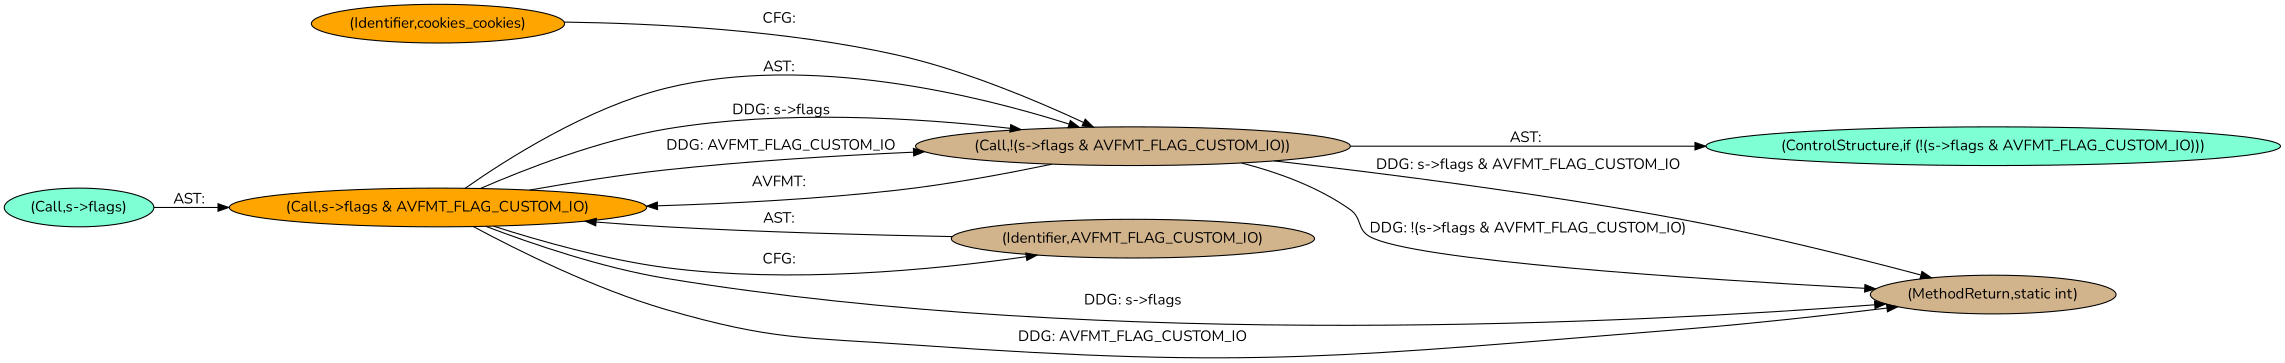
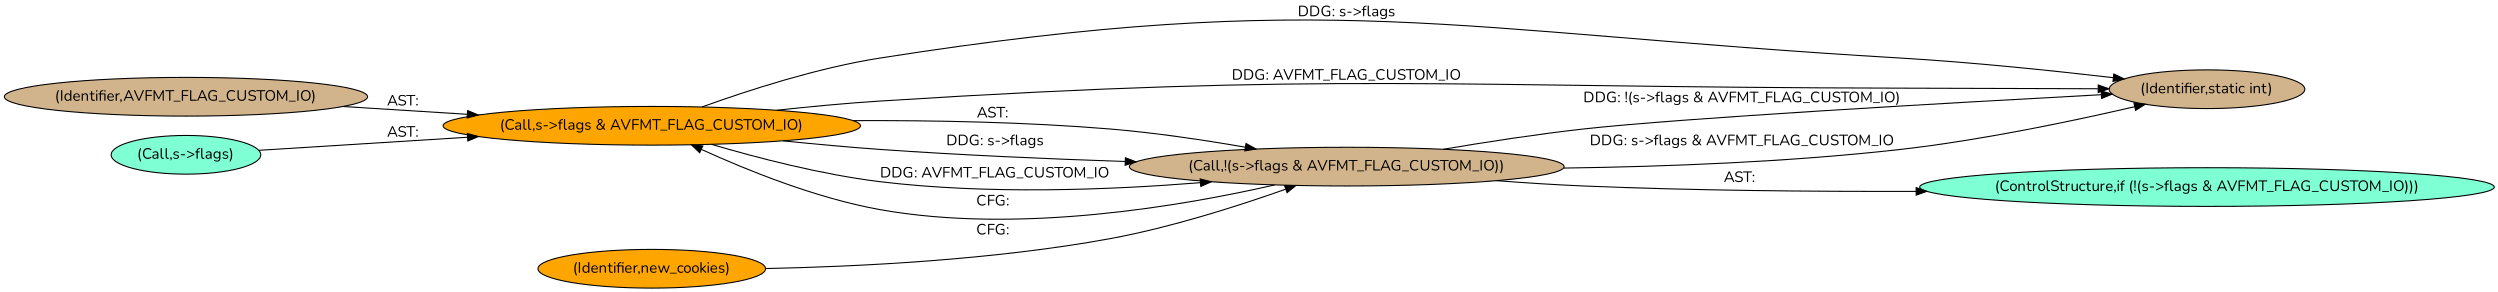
node "(Identifier,cookies_cookies)": label "(Identifier,cookies_cookies)" -> "(Identifier,new_cookies)"
edge "(Call,!(s->flags & AVFMT_FLAG_CUSTOM_IO))" -> "(Call,s->flags & AVFMT_FLAG_CUSTOM_IO)": label "AVFMT: " -> "CFG: "
edge "(Call,s->flags & AVFMT_FLAG_CUSTOM_IO)" -> "(Identifier,AVFMT_FLAG_CUSTOM_IO)": removed, label "CFG:"
node "(MethodReturn,static int)": label "(MethodReturn,static int)" -> "(Identifier,static int)"
